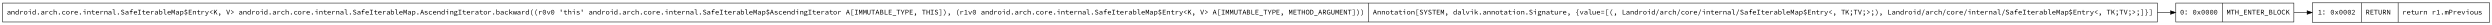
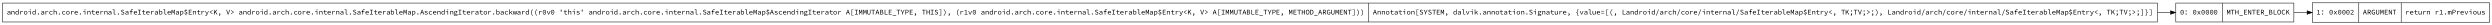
node "1: 0x0002": text "RETURN" -> "ARGUMENT"
